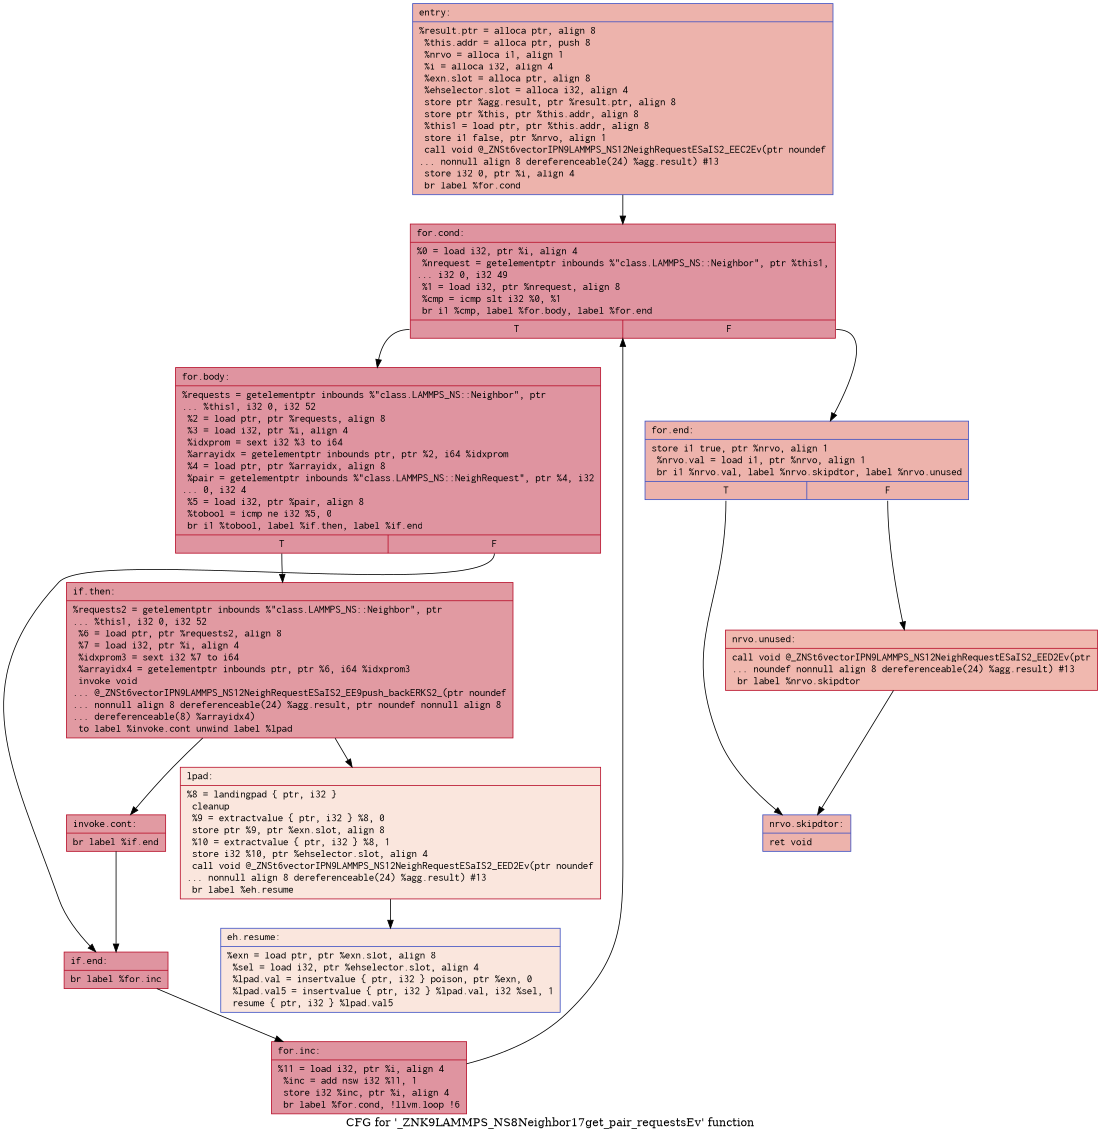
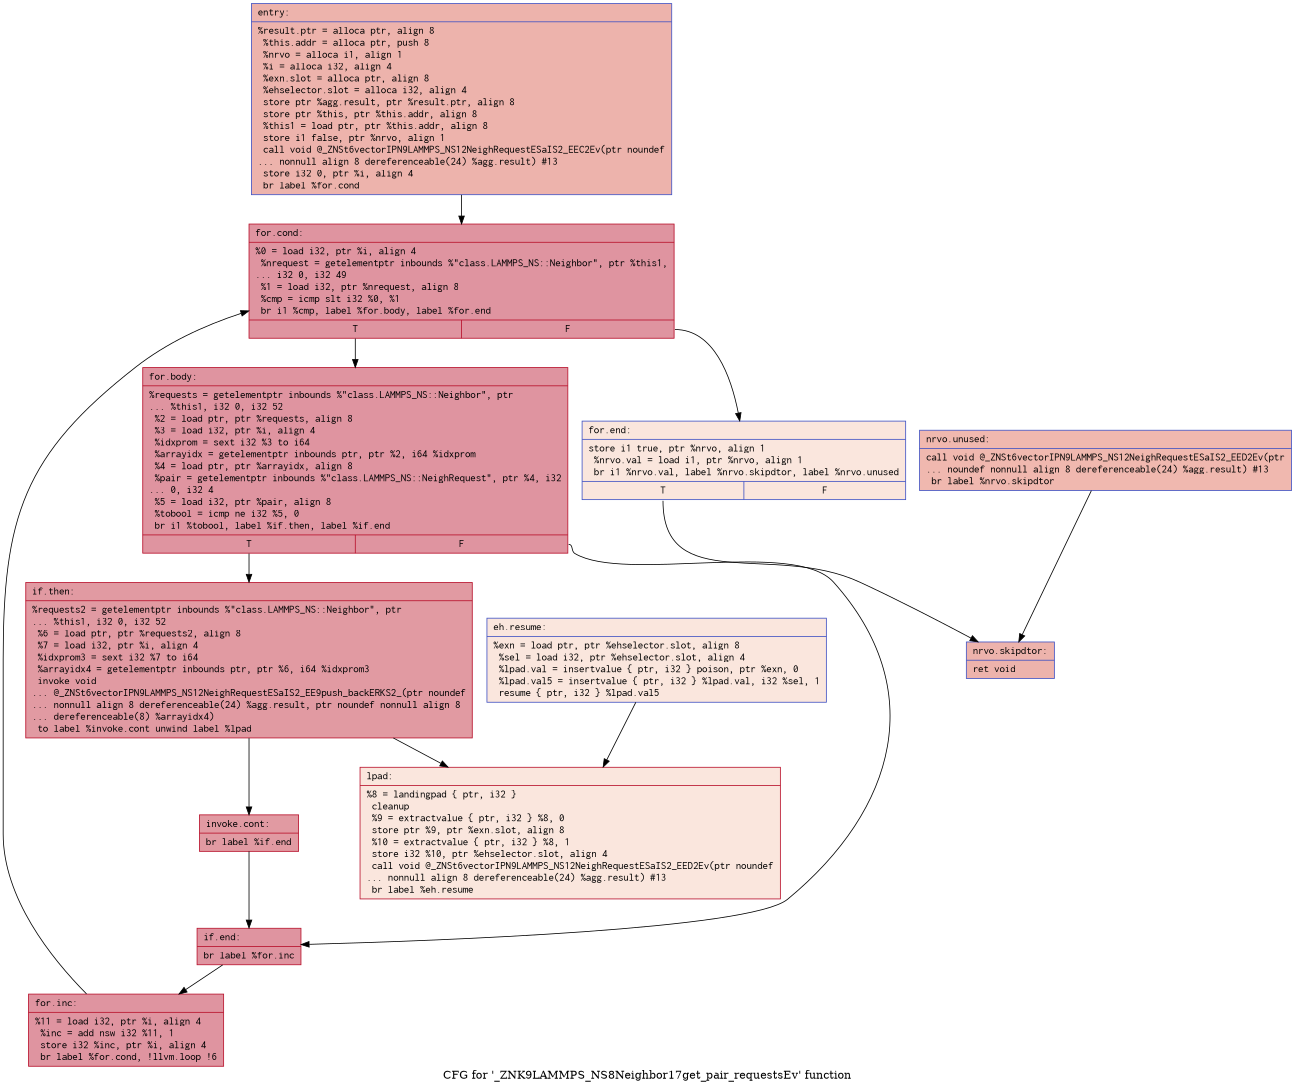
node "for.end:": fillcolor #d6524470 -> #f3c7b170
edge "for.end:" -> "nrvo.unused:": removed
node "nrvo.unused:": color #b70d28ff -> #3d50c3ff
edge "lpad:" -> "eh.resume:": reversed
node "eh.resume:": text "%exn = load ptr, ptr %exn.slot, align 8" -> "%exn = load ptr, ptr %ehselector.slot, align 8"
